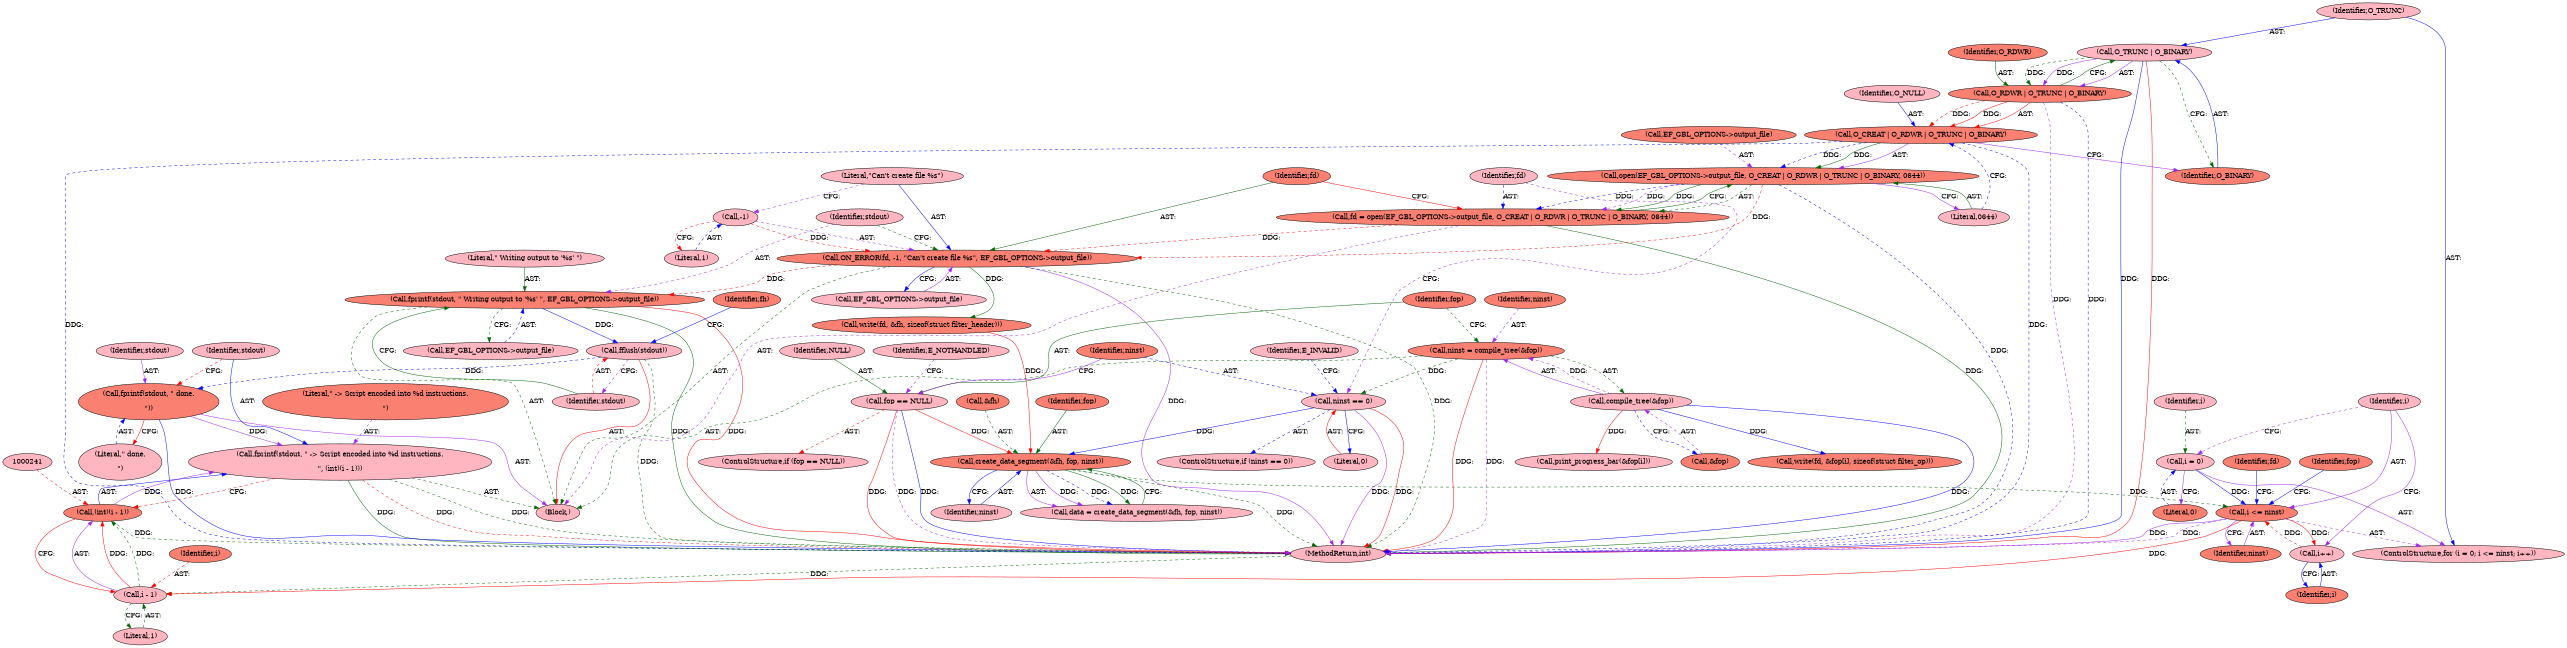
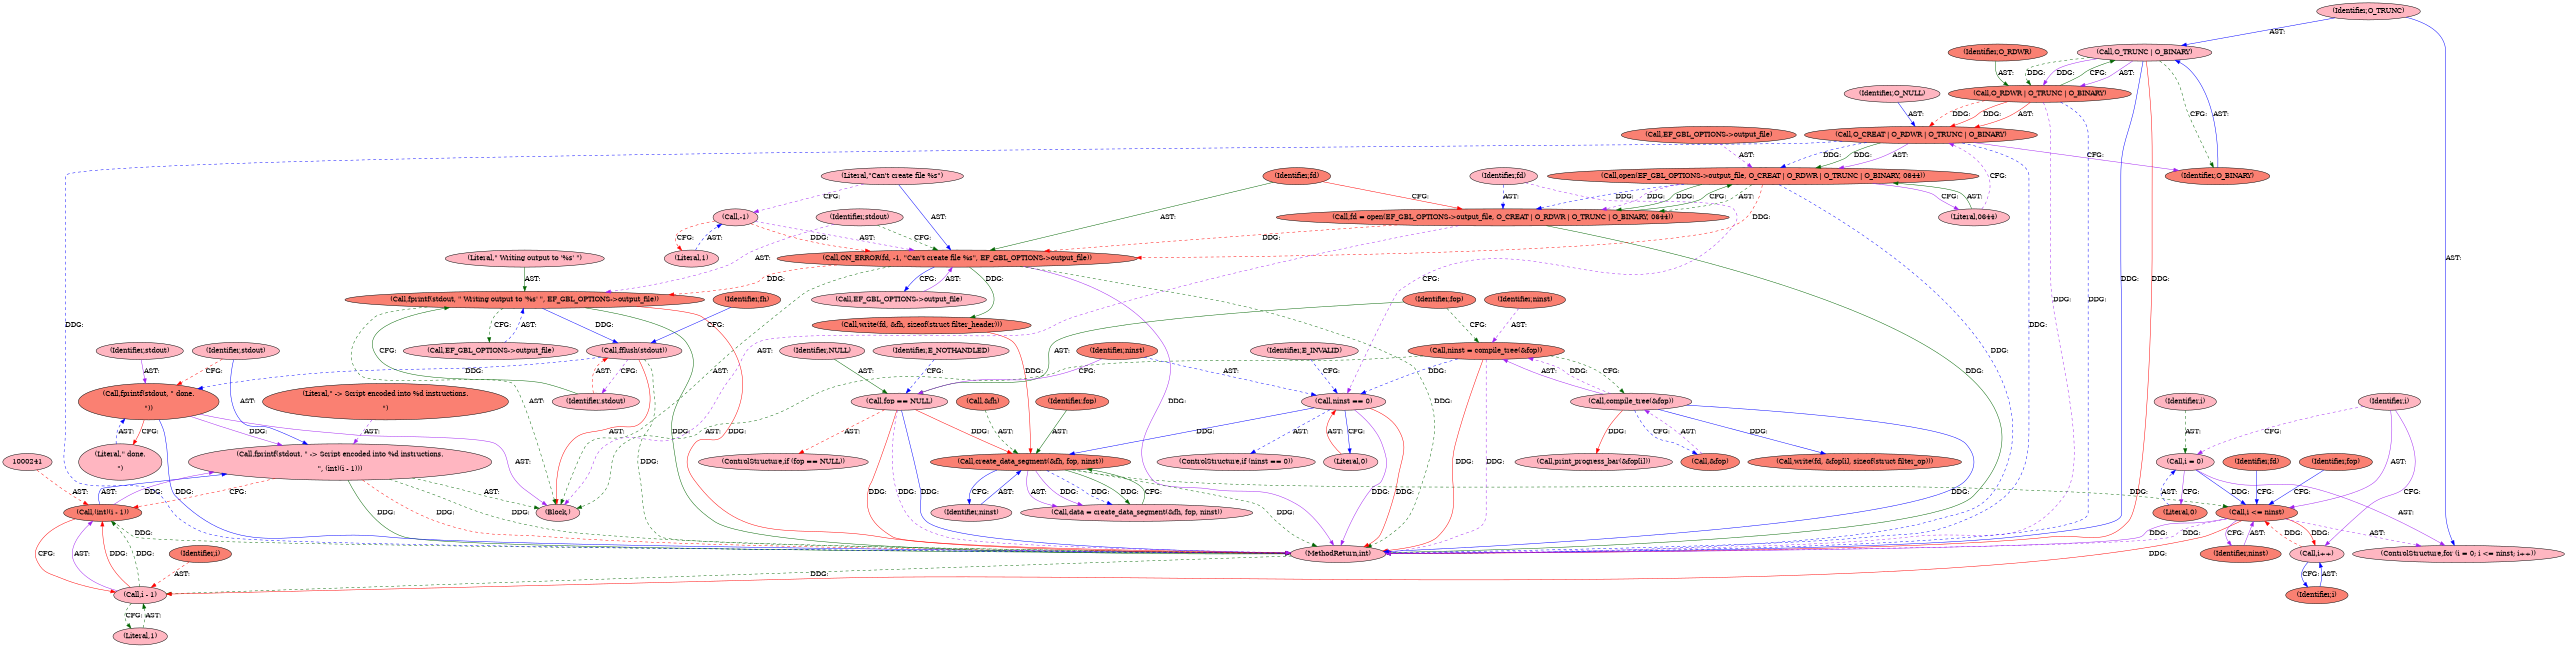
edge "(Literal,0644)" -> "(Call,O_CREAT | O_RDWR | O_TRUNC | O_BINARY)": color blue -> purple
edge "(Call,ninst = compile_tree(&fop))" -> "(Call,compile_tree(&fop))": label "AST: " -> "CFG: "
edge "(Identifier,E_NOTHANDLED)" -> "(Call,fop == NULL)": color purple -> blue
edge "(Call,ninst = compile_tree(&fop))" -> "(Call,ninst == 0)": color darkgreen -> blue
